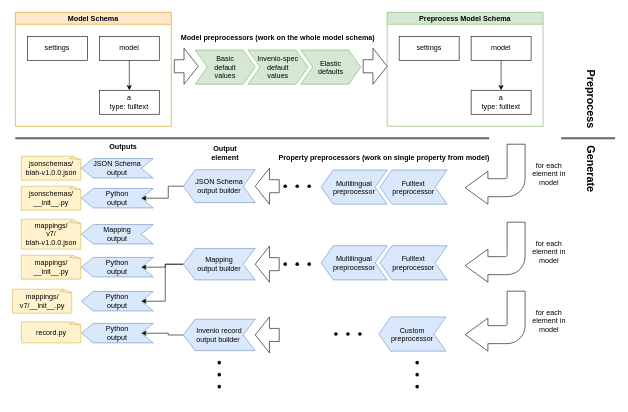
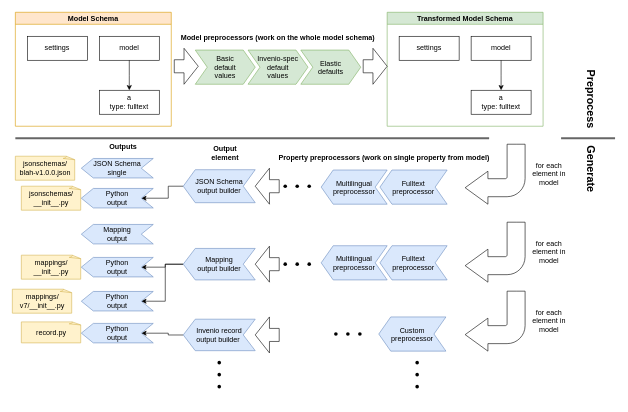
node "Preprocess Model Schema": label "Preprocess Model Schema" -> "Transformed Model Schema"
node "jsonschemas/ blah-v1.0.0.json": moved (51, 168) -> (45, 168)
node "JSON Schema output": label "JSON Schema output" -> "JSON Schema single"
node "mappings/ v7/ blah-v1.0.0.json": removed
